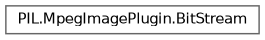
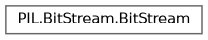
node "PIL.MpegImagePlugin.BitStream": label "PIL.MpegImagePlugin.BitStream" -> "PIL.BitStream.BitStream"
